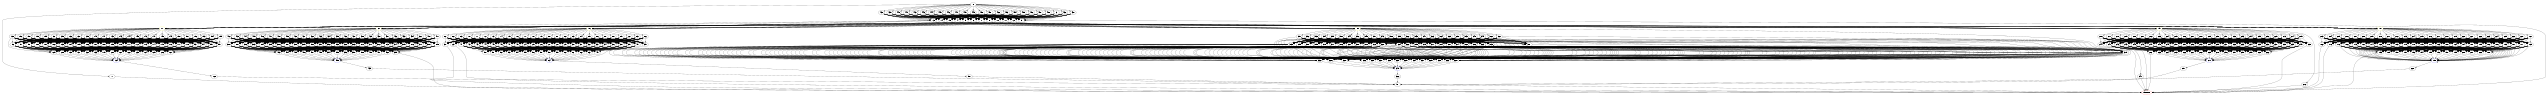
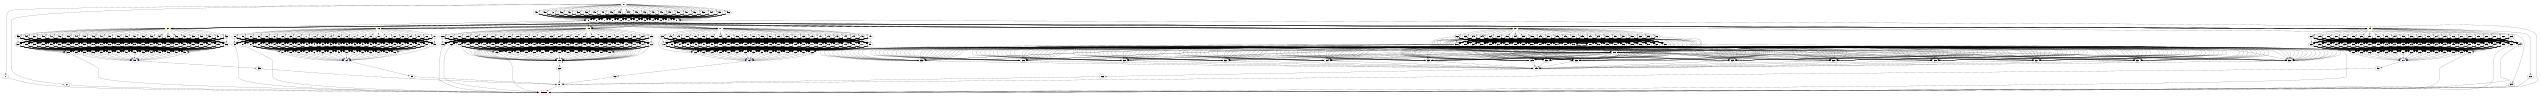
node "2": added
